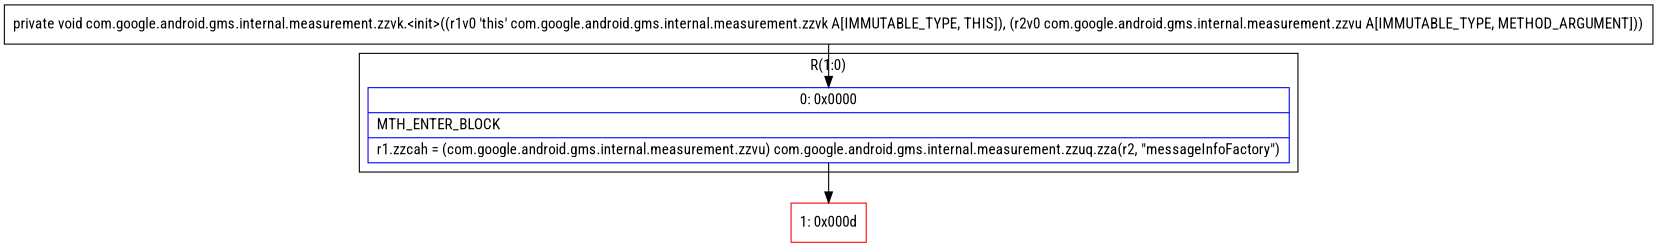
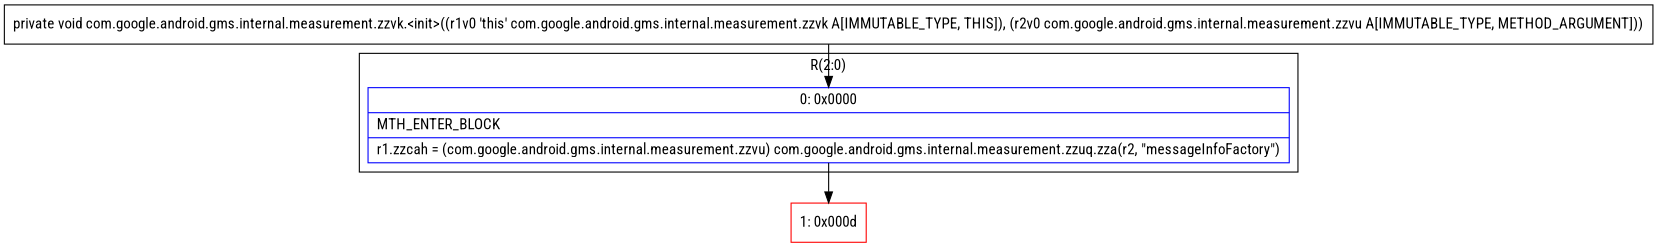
cluster "R(1:0)": label "R(1:0)" -> "R(2:0)"
